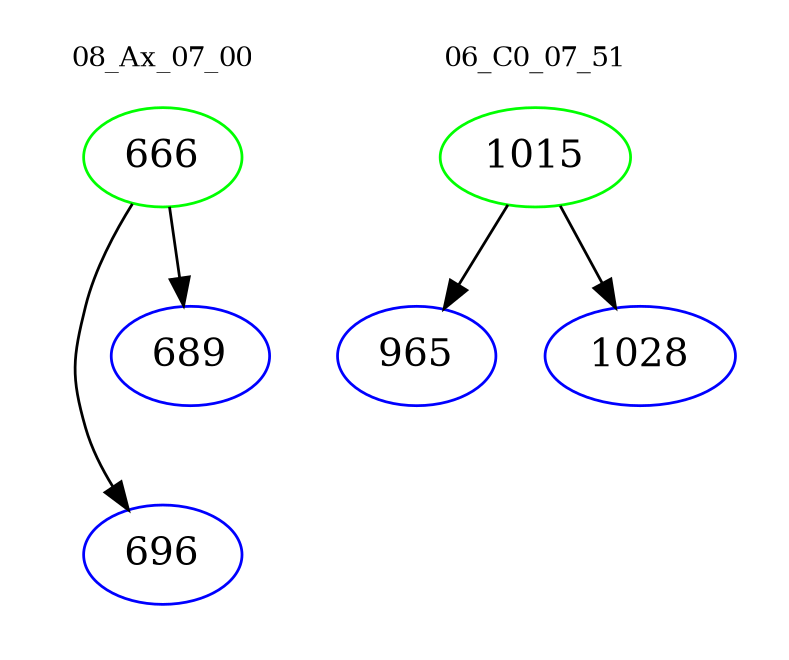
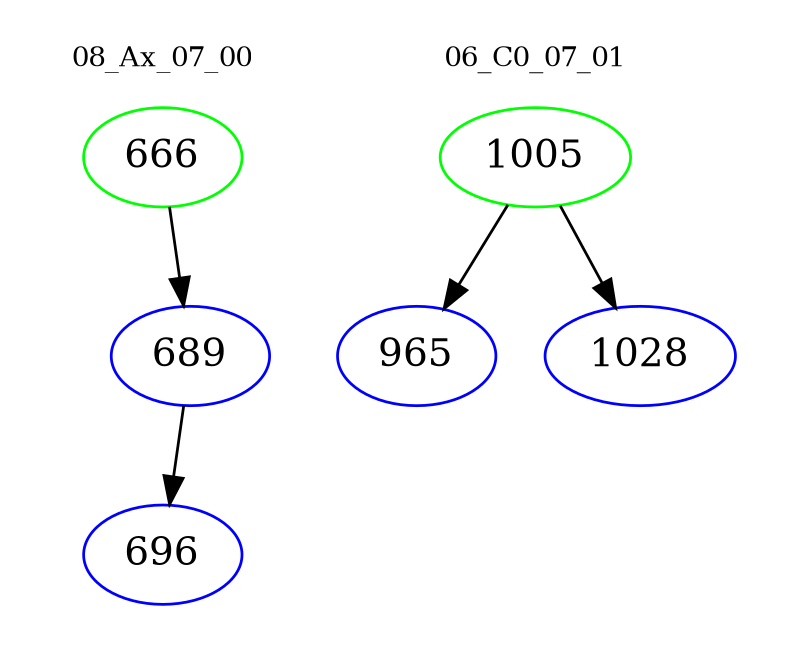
cluster "06_C0_07_51": label "06_C0_07_51" -> "06_C0_07_01"
node "1015": label "1015" -> "1005"
edge "666" -> "696": now "689" -> "696"
